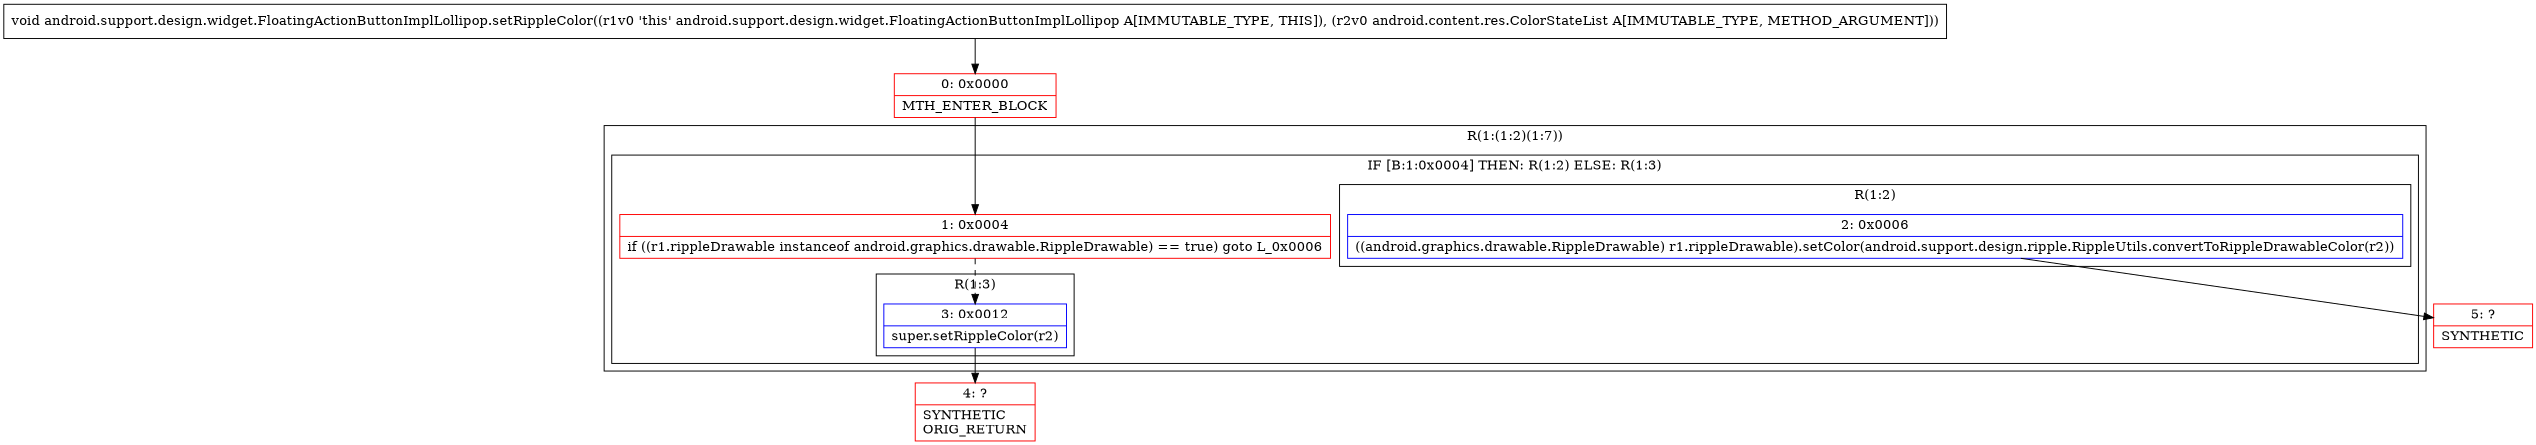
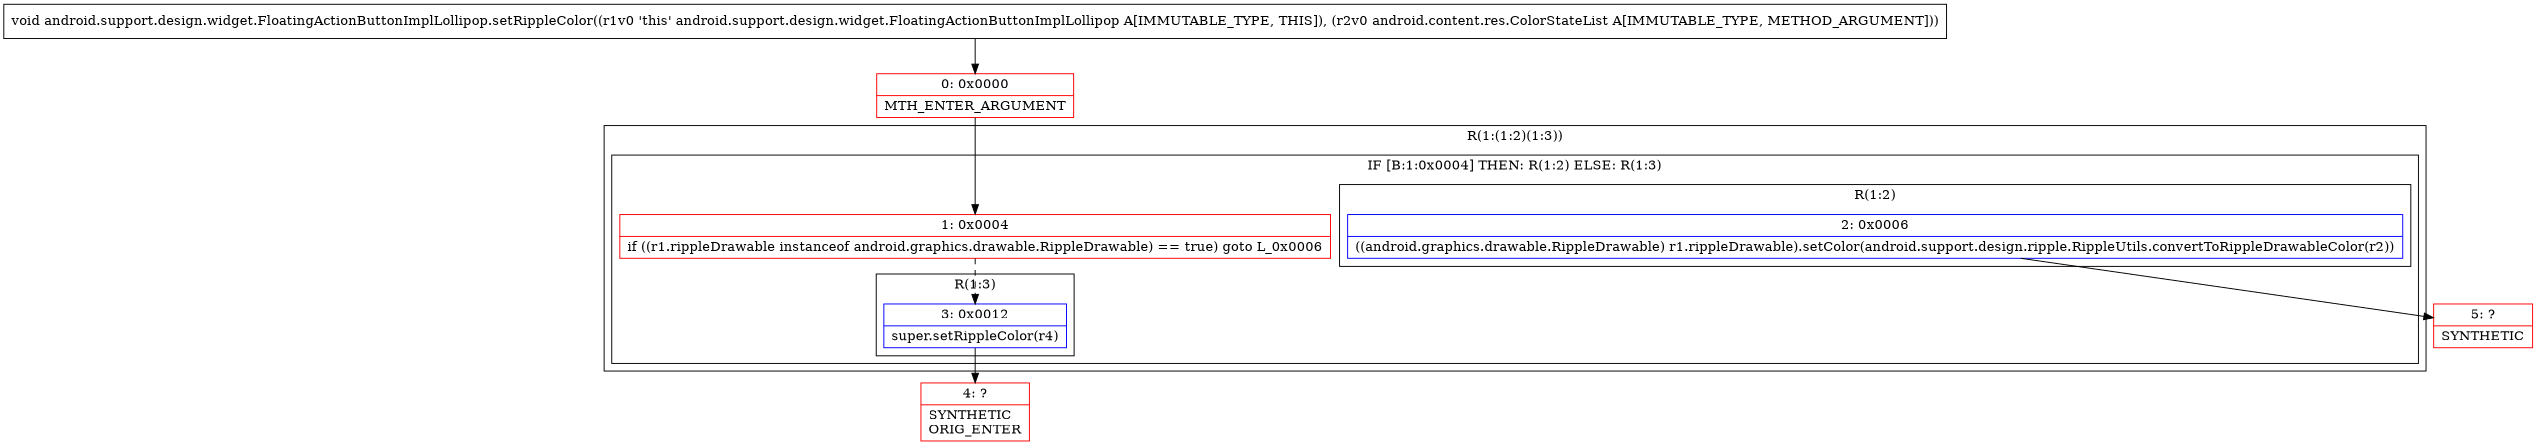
node "0: 0x0000": text "MTH_ENTER_BLOCK" -> "MTH_ENTER_ARGUMENT"
cluster "R(1:(1:2)(1:7))": label "R(1:(1:2)(1:7))" -> "R(1:(1:2)(1:3))"
node "3: 0x0012": text "super.setRippleColor(r2)" -> "super.setRippleColor(r4)"
node "4: ?": text "ORIG_RETURN" -> "ORIG_ENTER"
